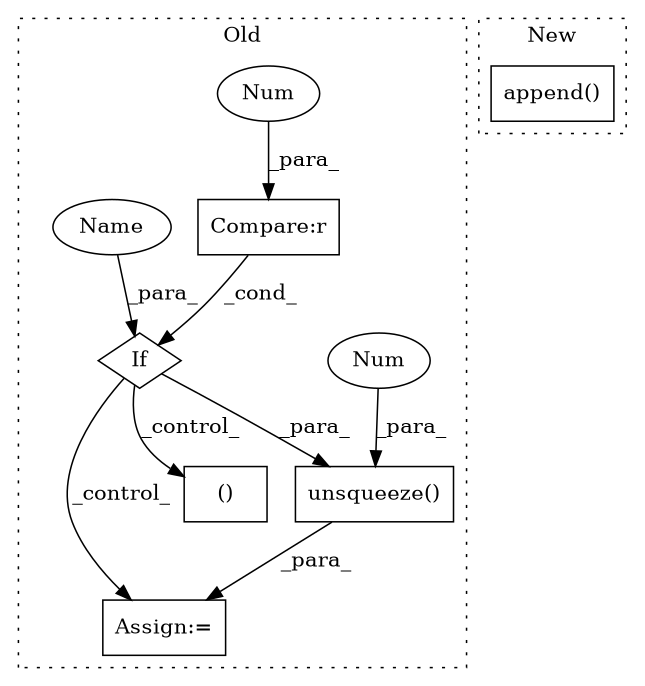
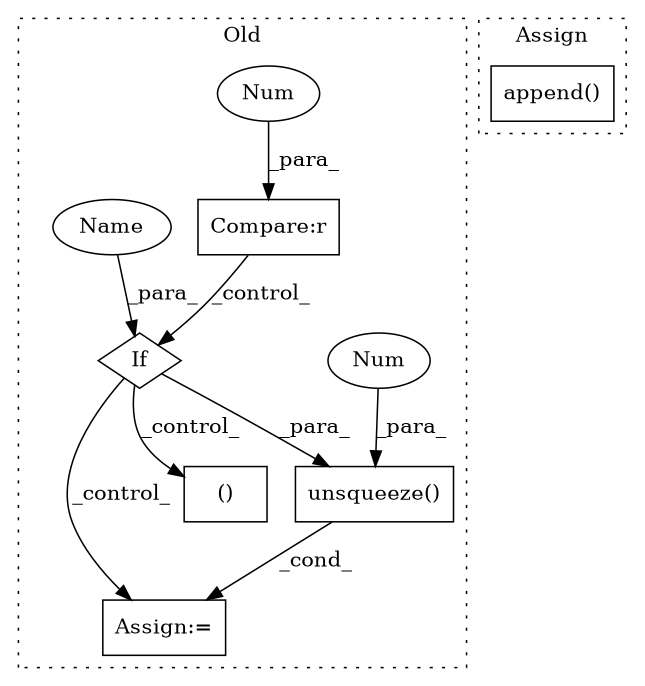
cluster "New": label "New" -> "Assign"
edge "Compare:r" -> "If": label "_cond_" -> "_control_"
edge "unsqueeze()" -> "Assign:=": label "_para_" -> "_cond_"
